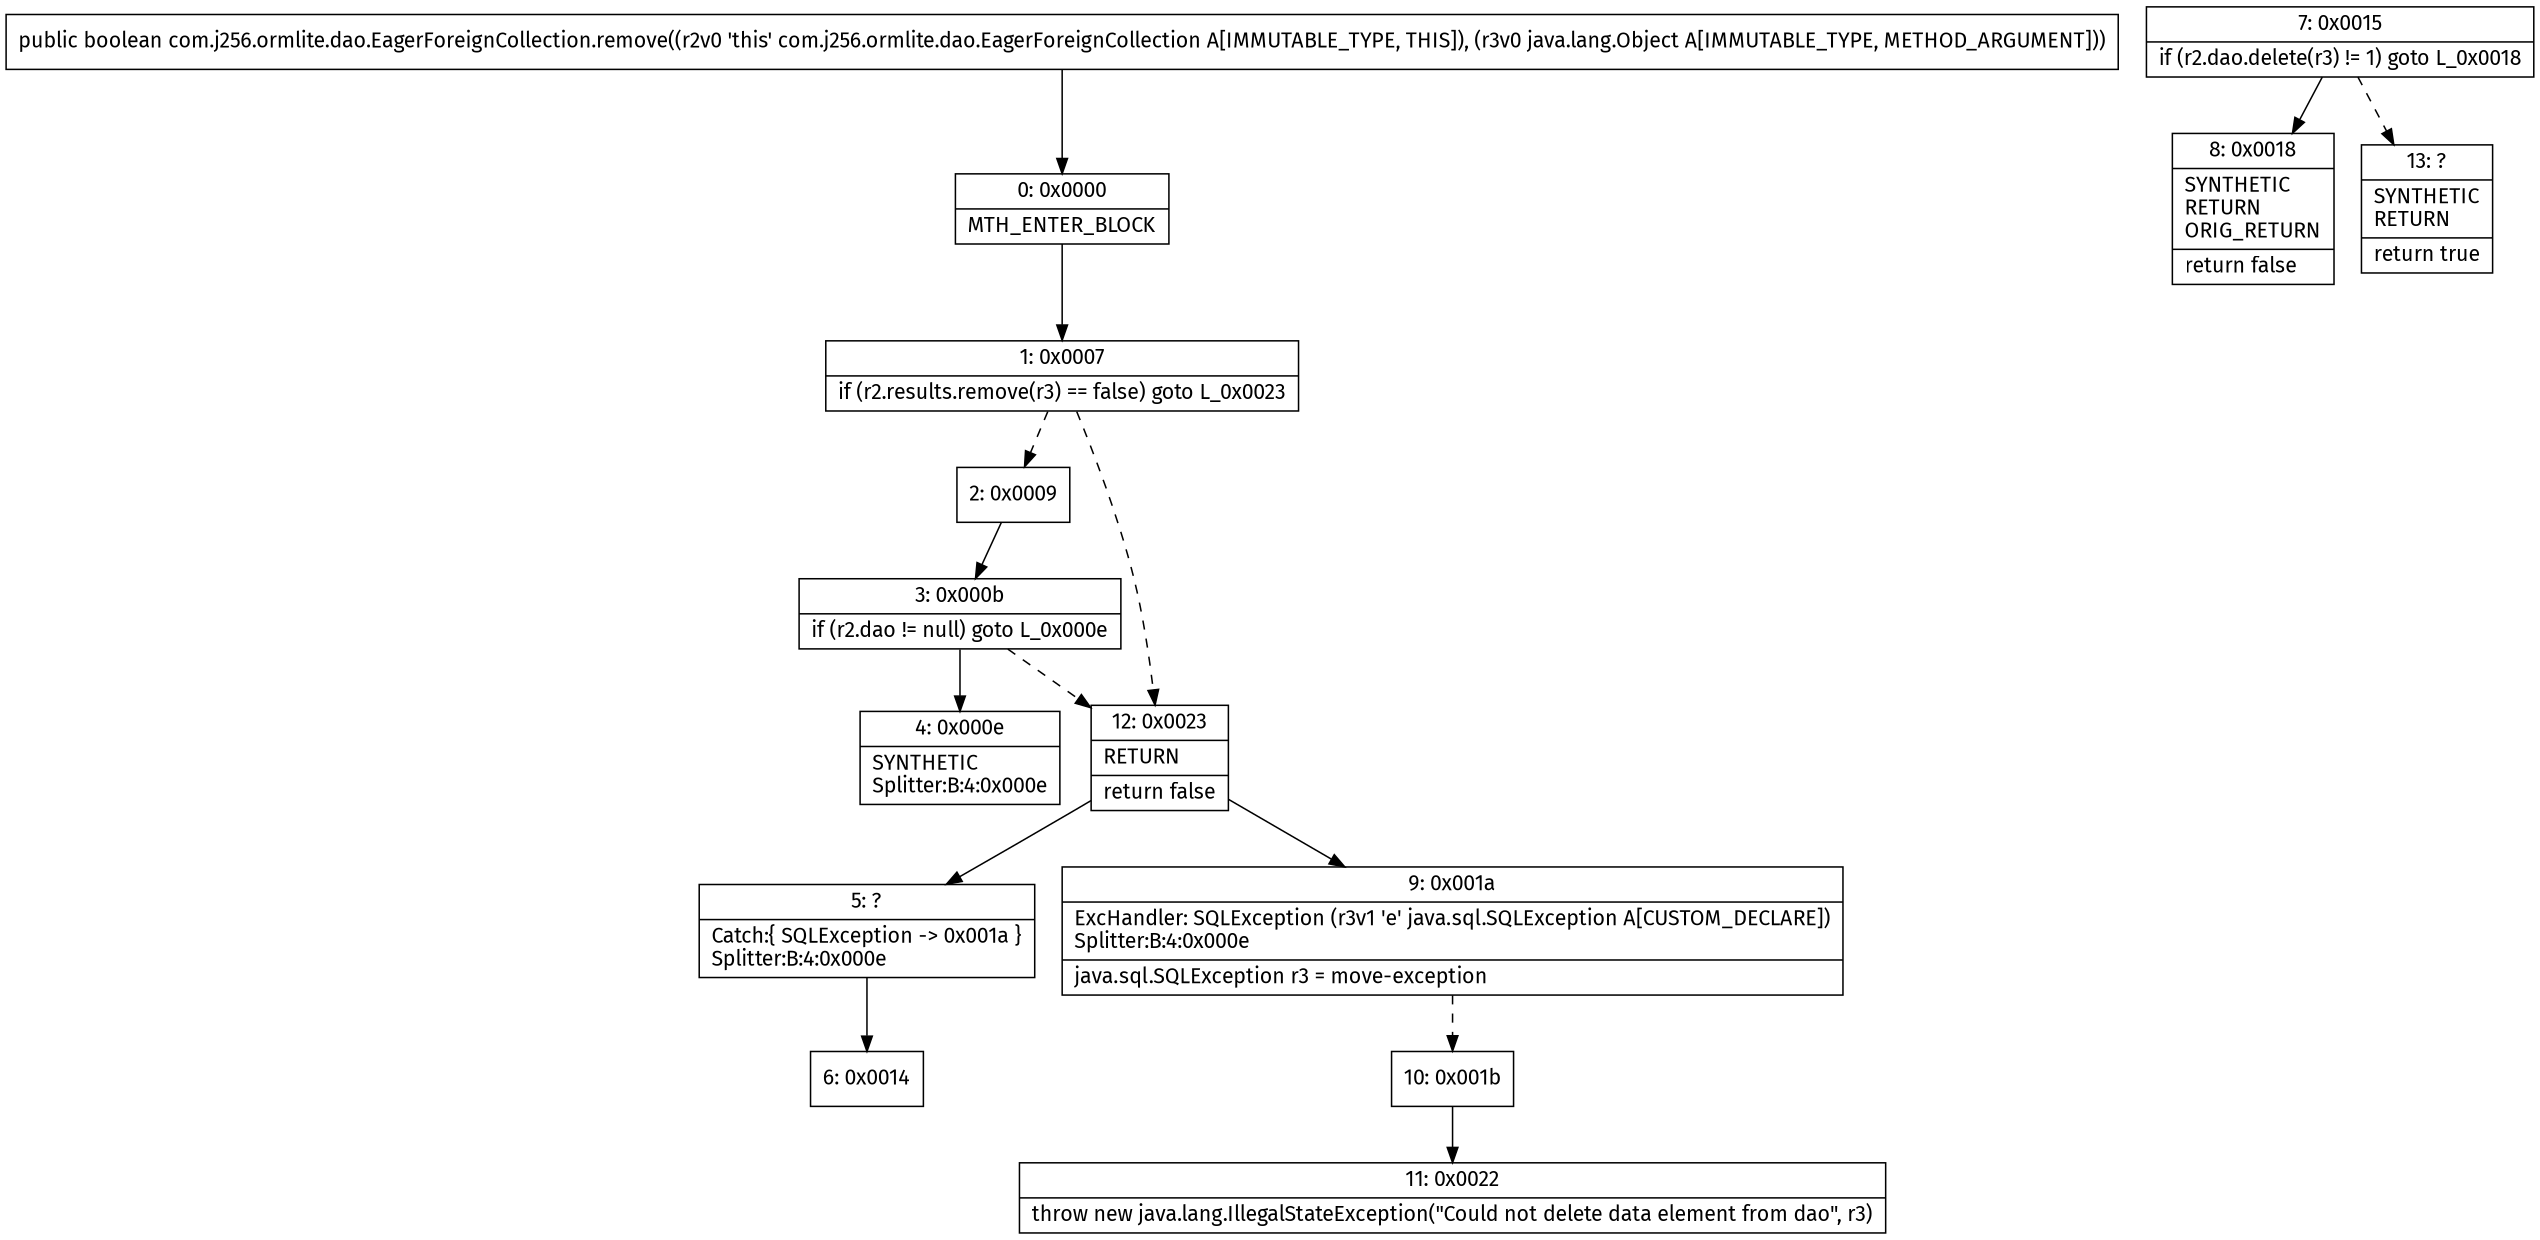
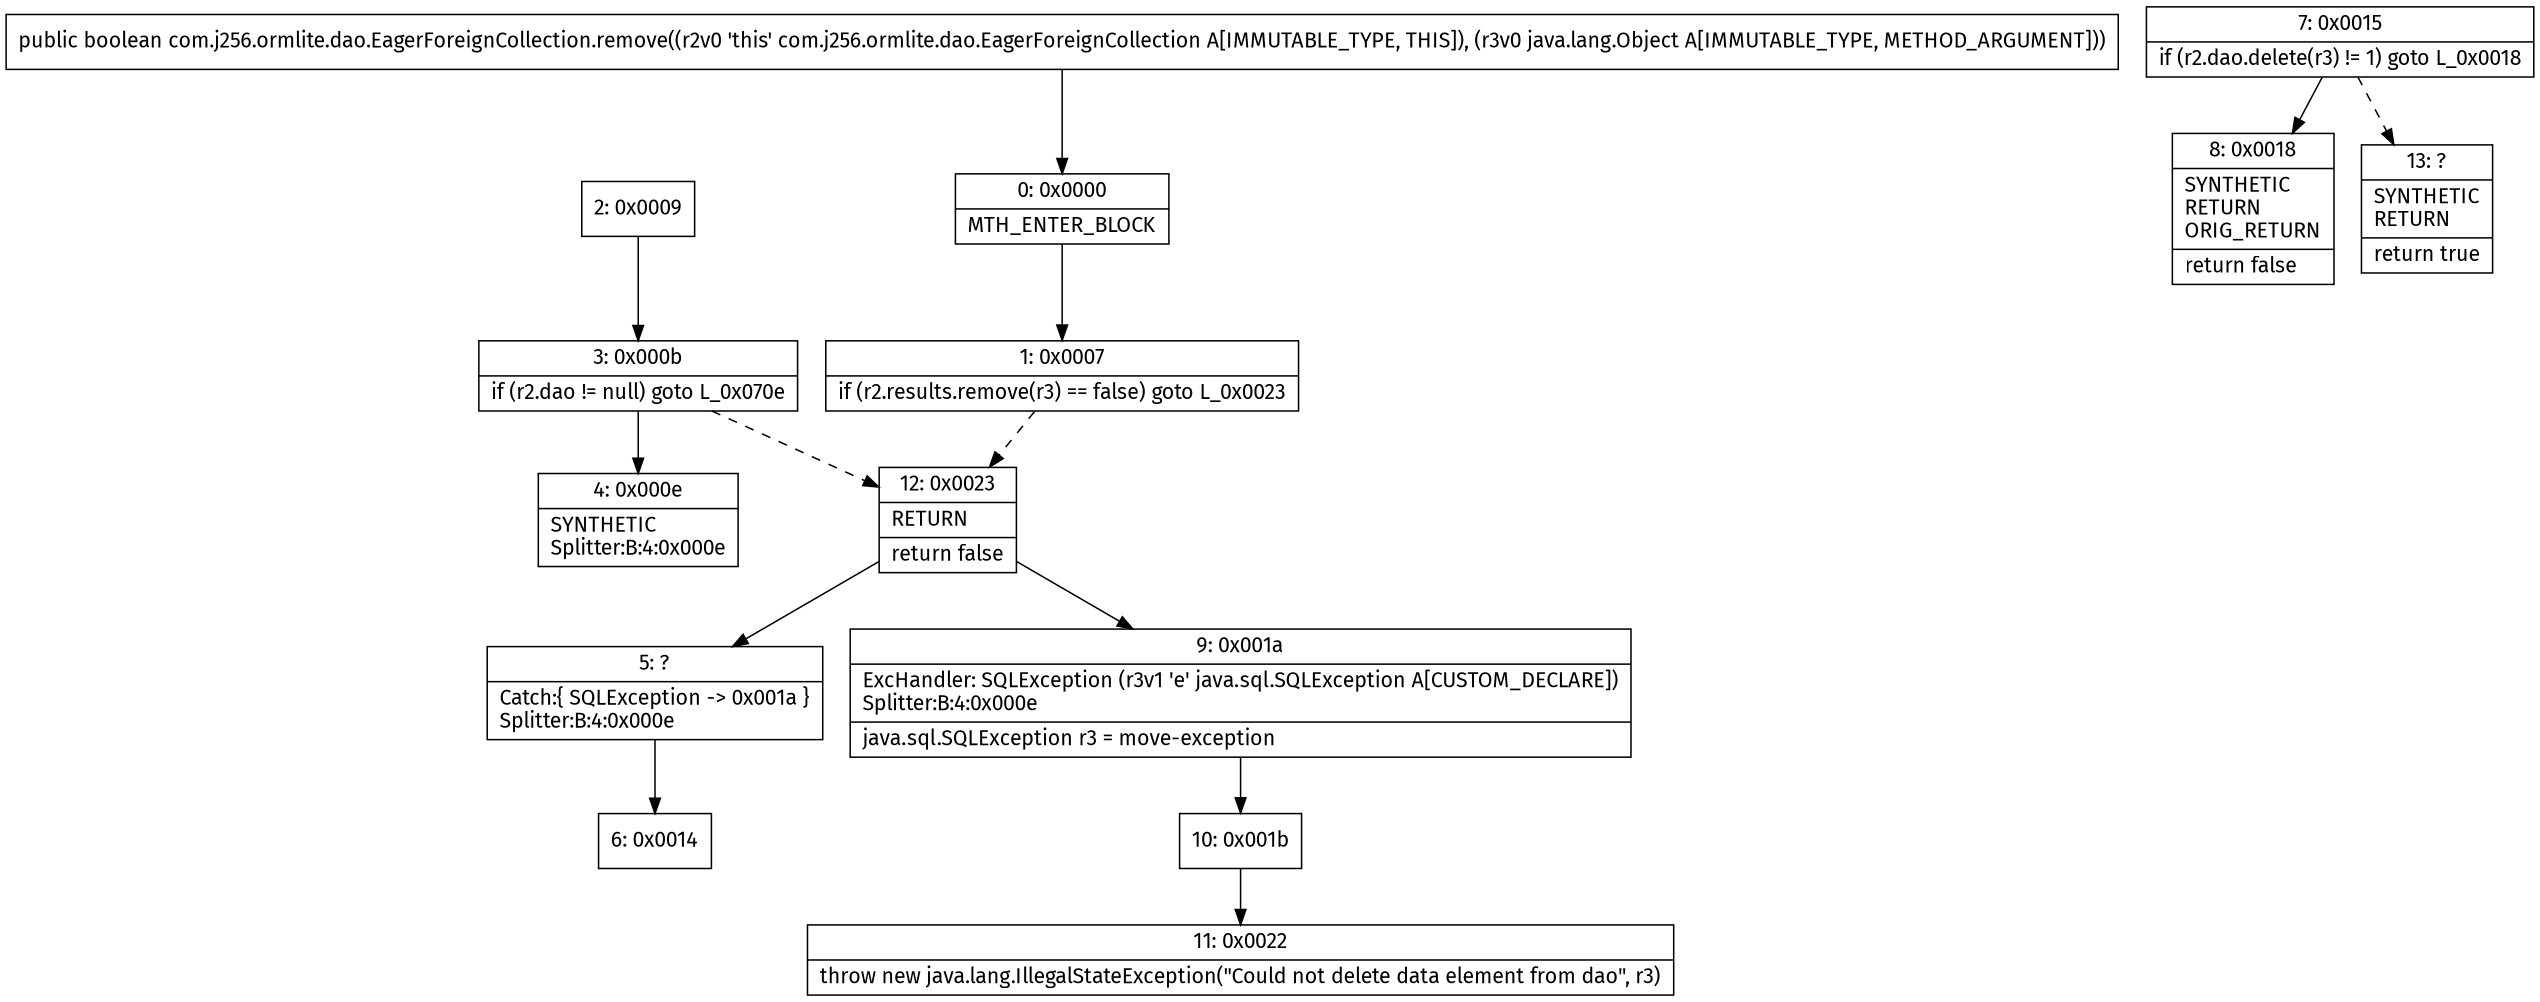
edge "1: 0x0007" -> "2: 0x0009": removed
node "3: 0x000b": text "if (r2.dao != null) goto L_0x000e" -> "if (r2.dao != null) goto L_0x070e"
edge "9: 0x001a" -> "10: 0x001b": style dashed -> solid
